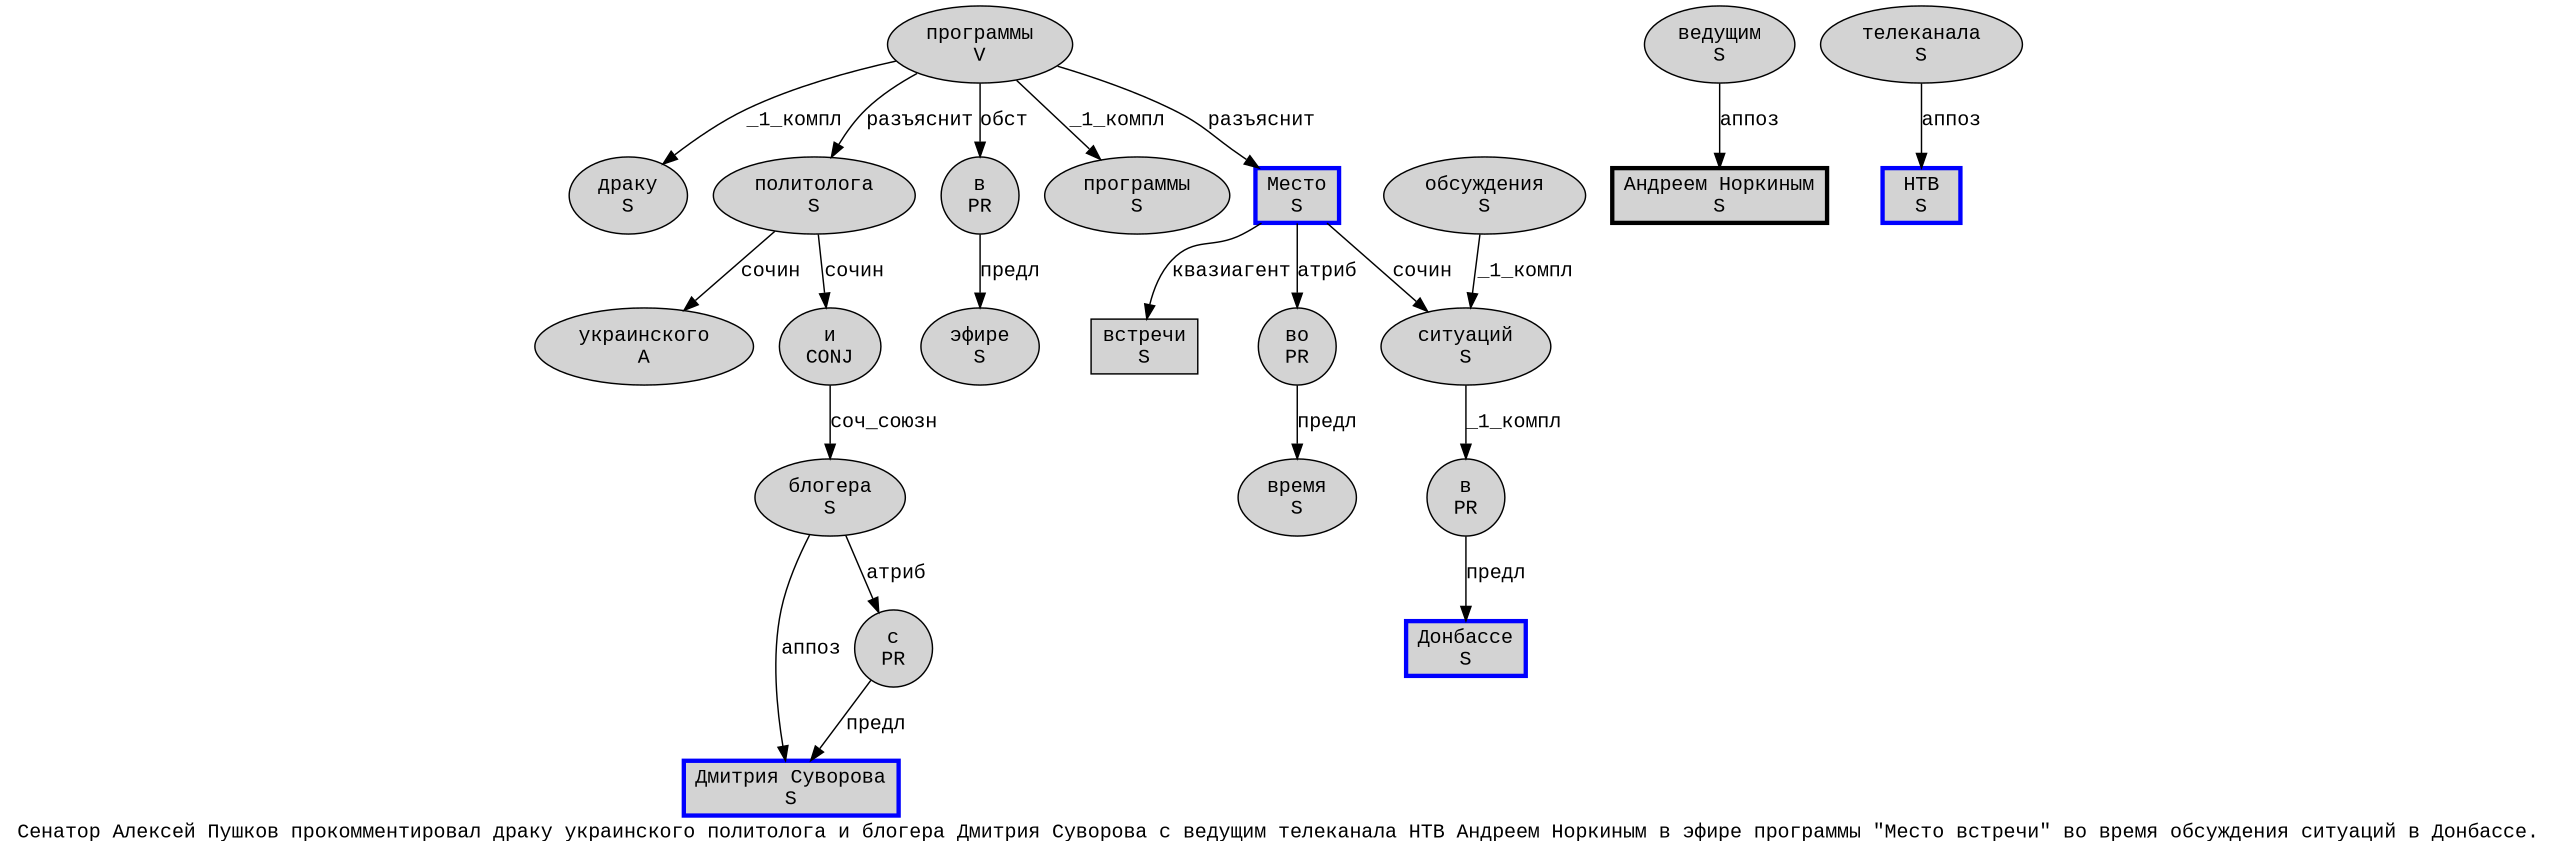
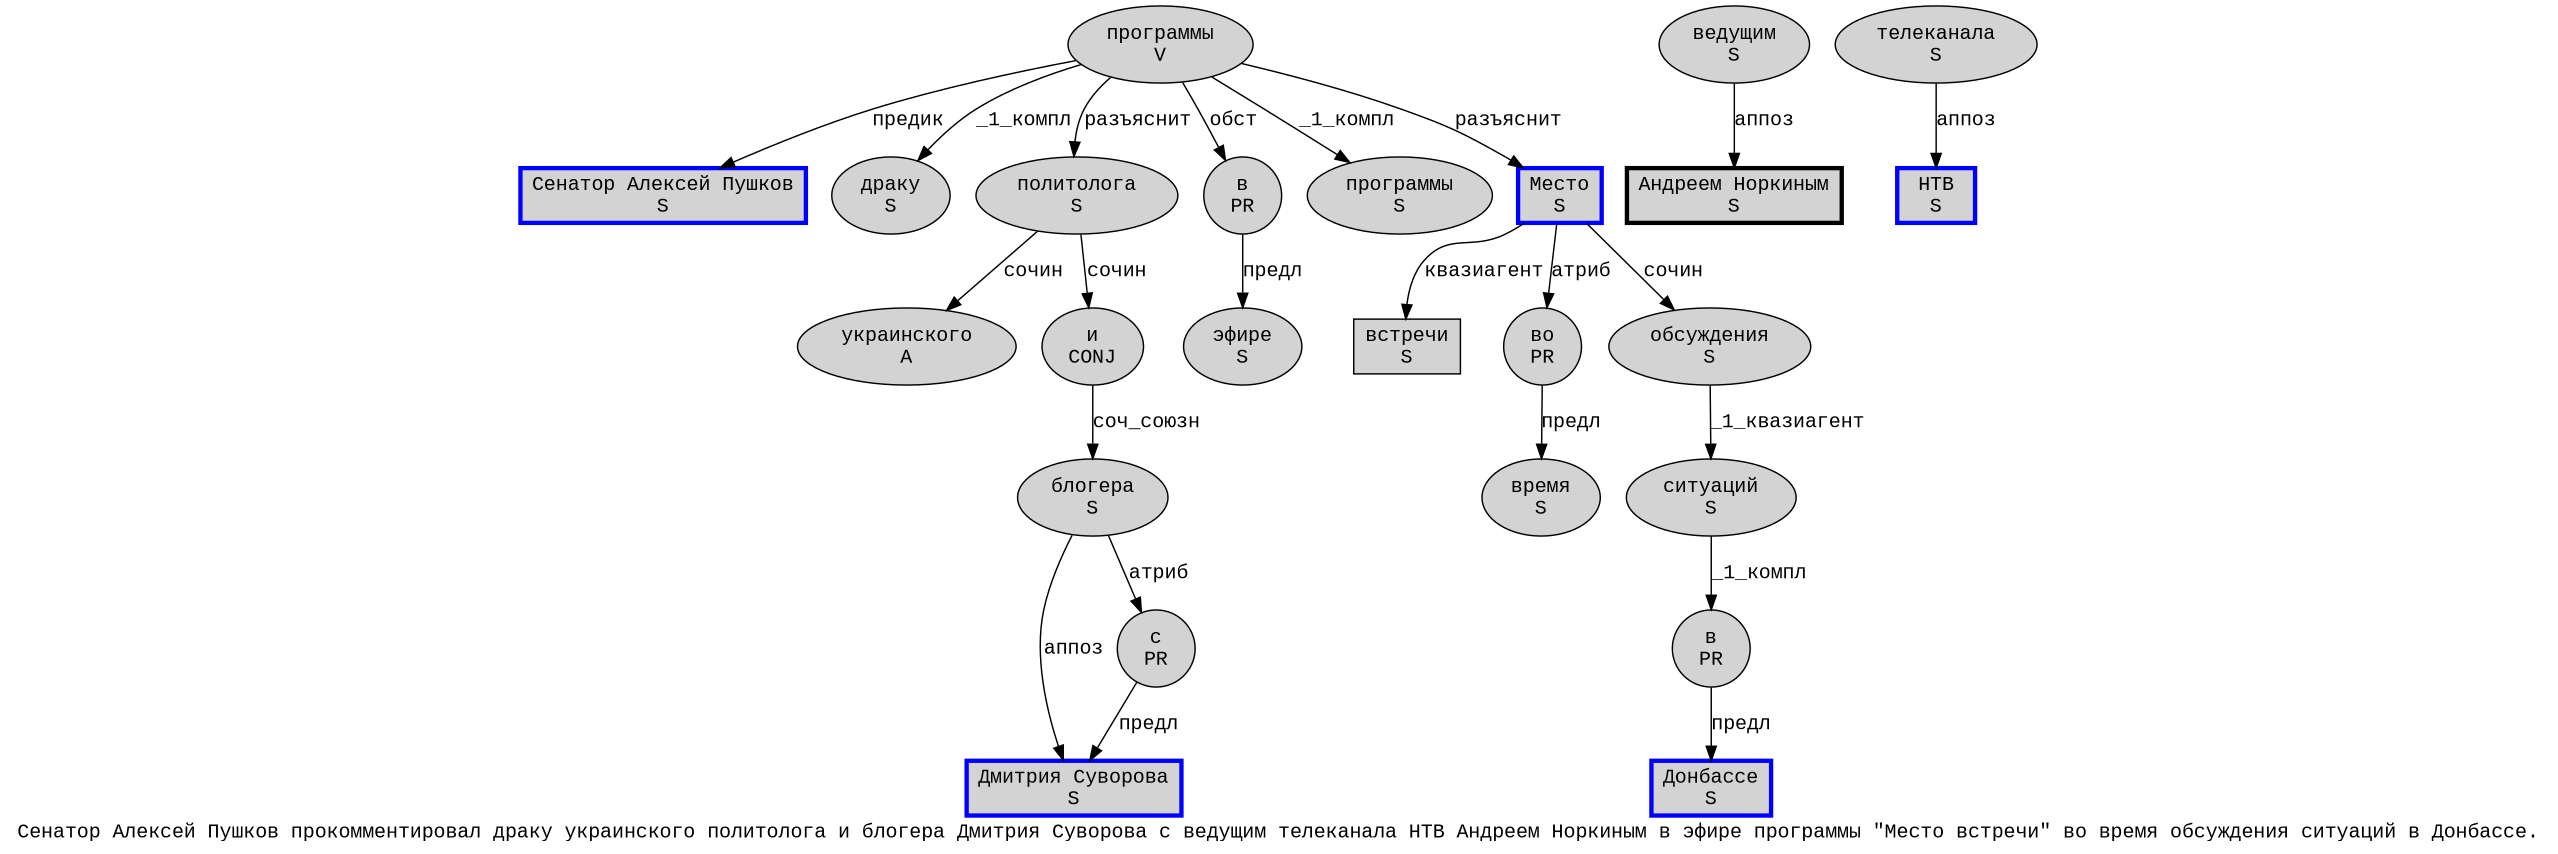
node "Сенатор Алексей Пушков S": added
edge "Место S" -> "ситуаций S": now "Место S" -> "обсуждения S"
edge "обсуждения S" -> "ситуаций S": label "_1_компл" -> "_1_квазиагент"
